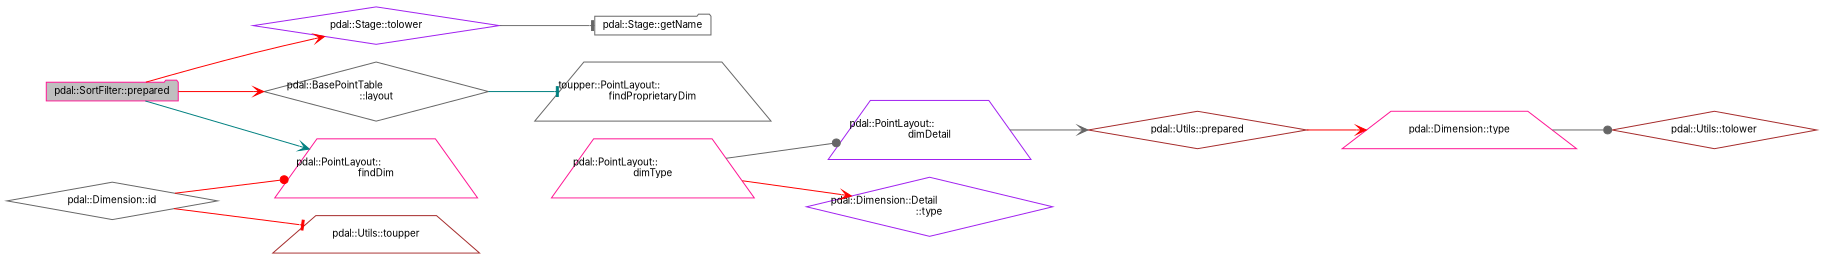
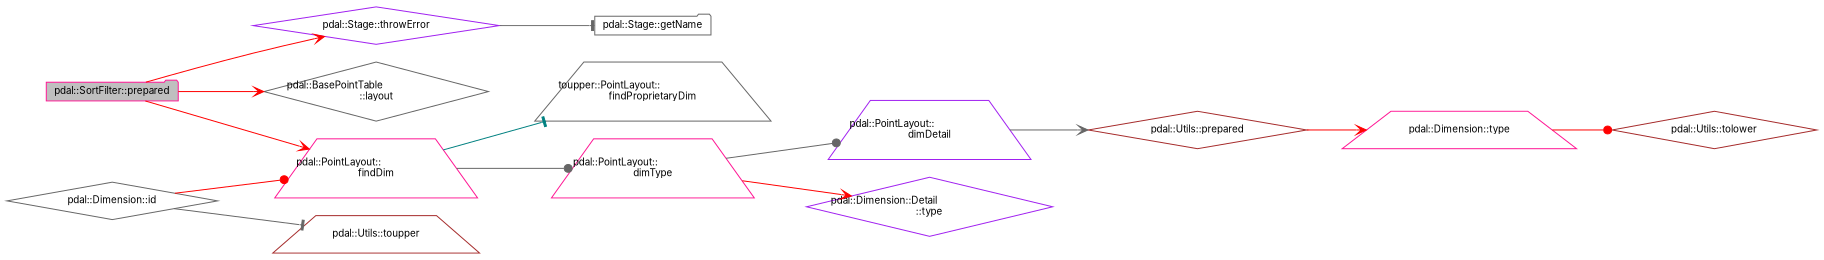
node "pdal::Stage::tolower": label "pdal::Stage::tolower" -> "pdal::Stage::throwError"
edge "pdal::BasePointTable ::layout" -> "toupper::PointLayout:: findProprietaryDim": now "pdal::PointLayout:: findDim" -> "toupper::PointLayout:: findProprietaryDim"
edge "pdal::SortFilter::prepared" -> "pdal::PointLayout:: findDim": color teal -> red
edge "pdal::Dimension::type" -> "pdal::Utils::tolower": color gray40 -> red
edge "pdal::PointLayout:: findDim" -> "pdal::PointLayout:: dimType": added
edge "pdal::Dimension::id" -> "pdal::Utils::toupper": color red -> gray40
